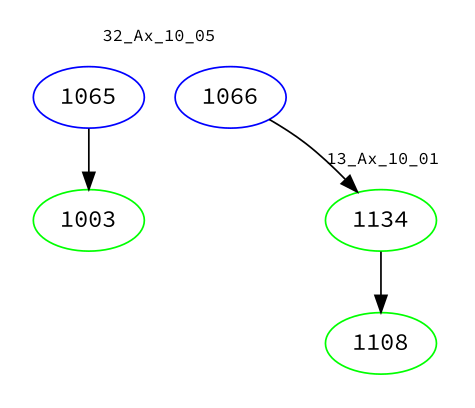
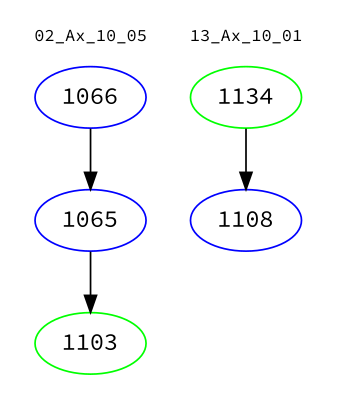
cluster "32_Ax_10_05": label "32_Ax_10_05" -> "02_Ax_10_05"
edge "1066" -> "1134": now "1066" -> "1065"
node "1003": label "1003" -> "1103"
node "1108": color green -> blue
